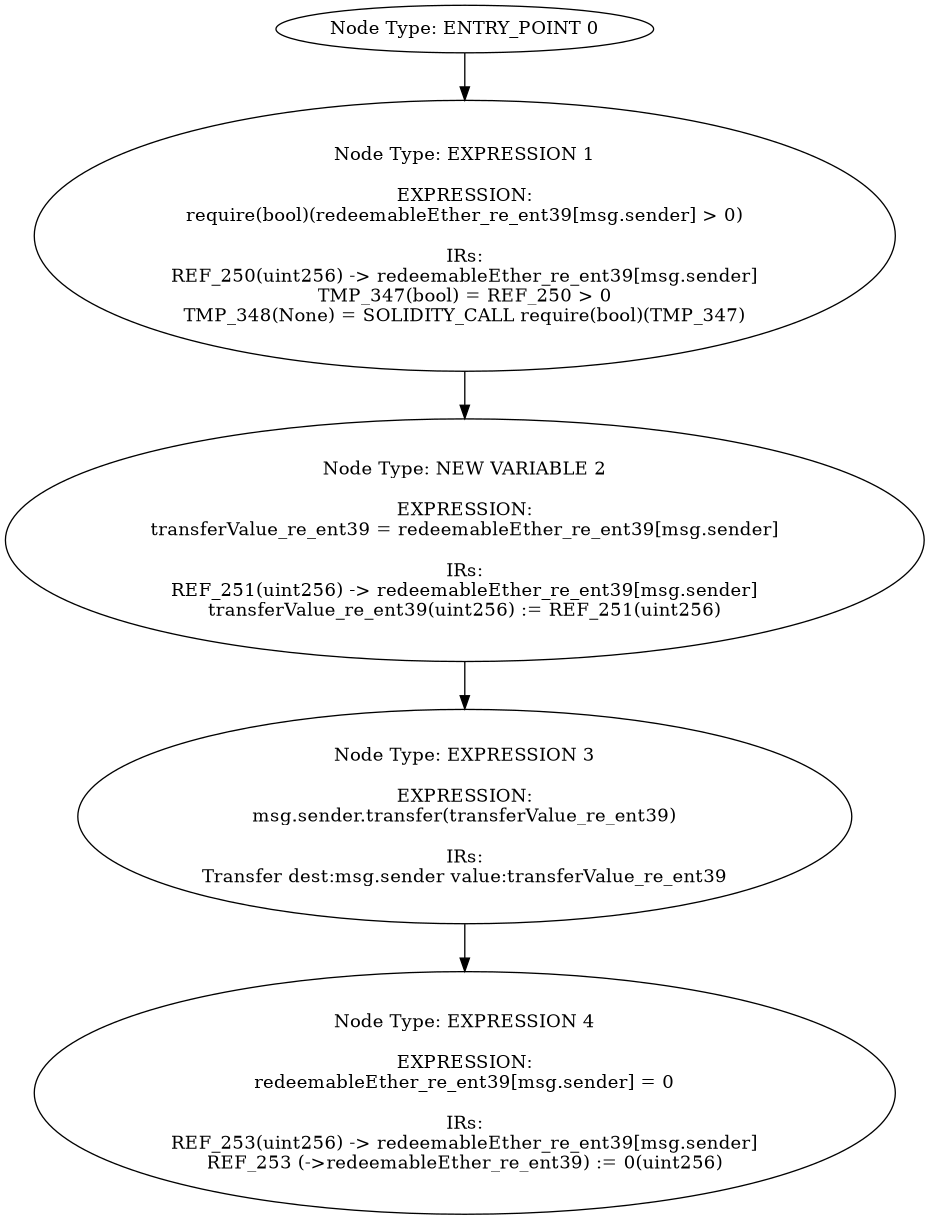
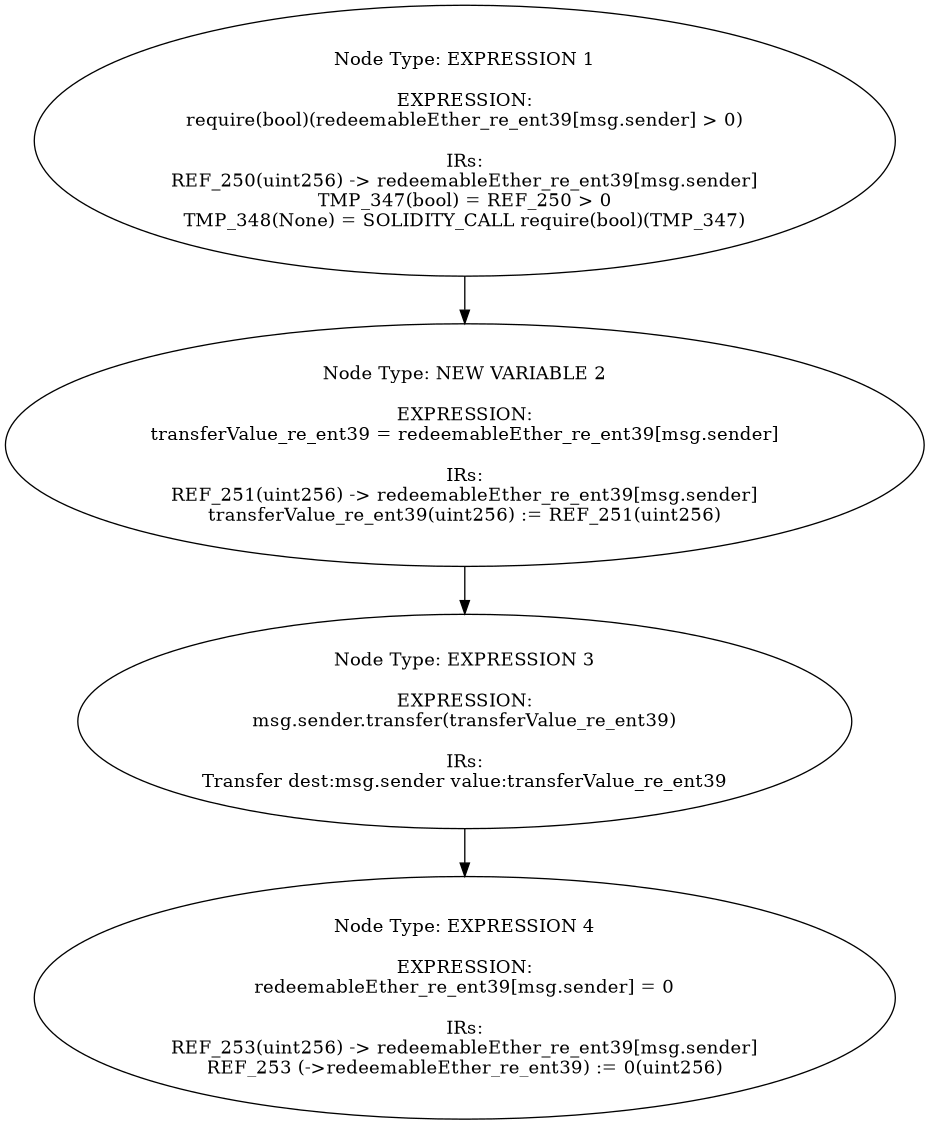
node "Node Type: ENTRY_POINT 0": removed
